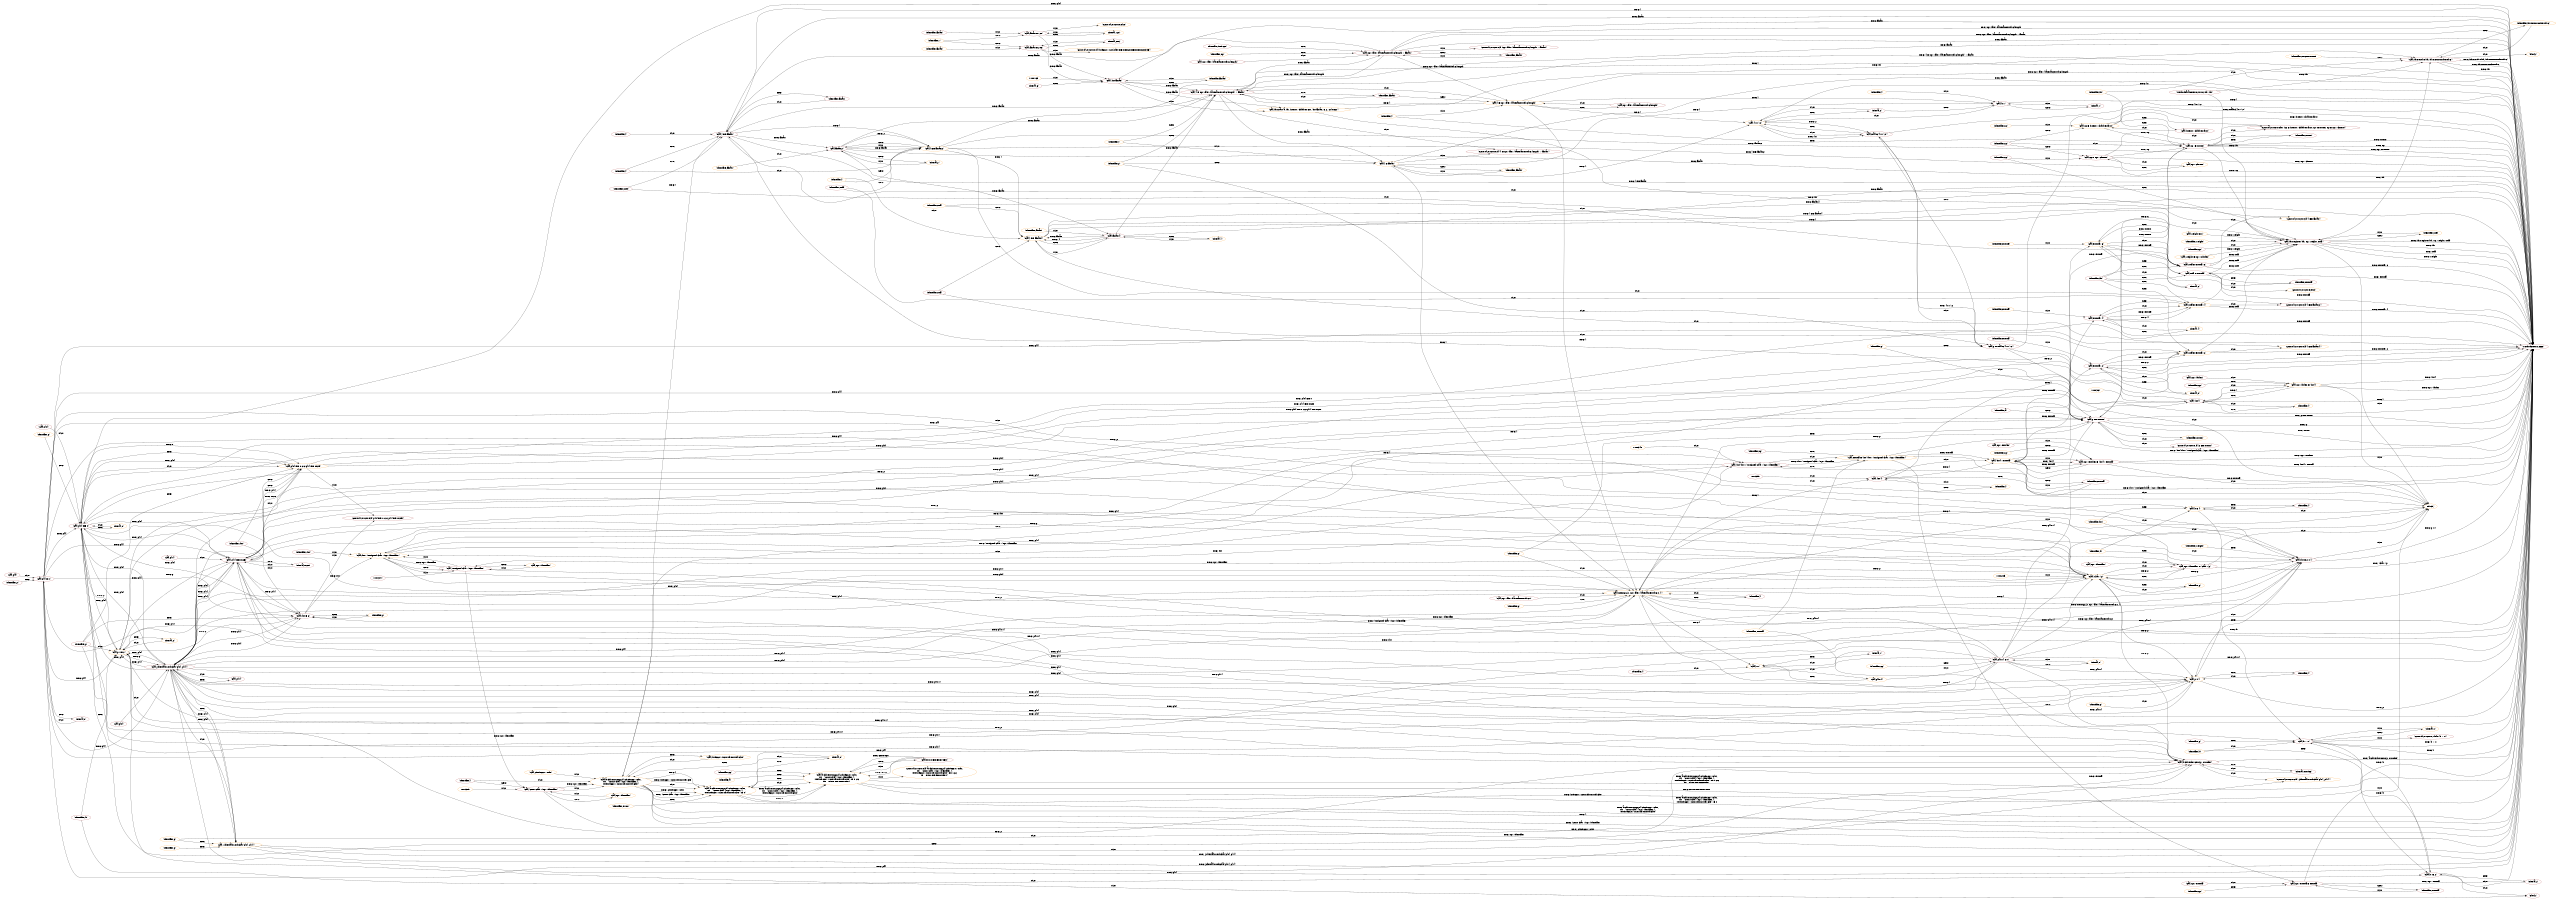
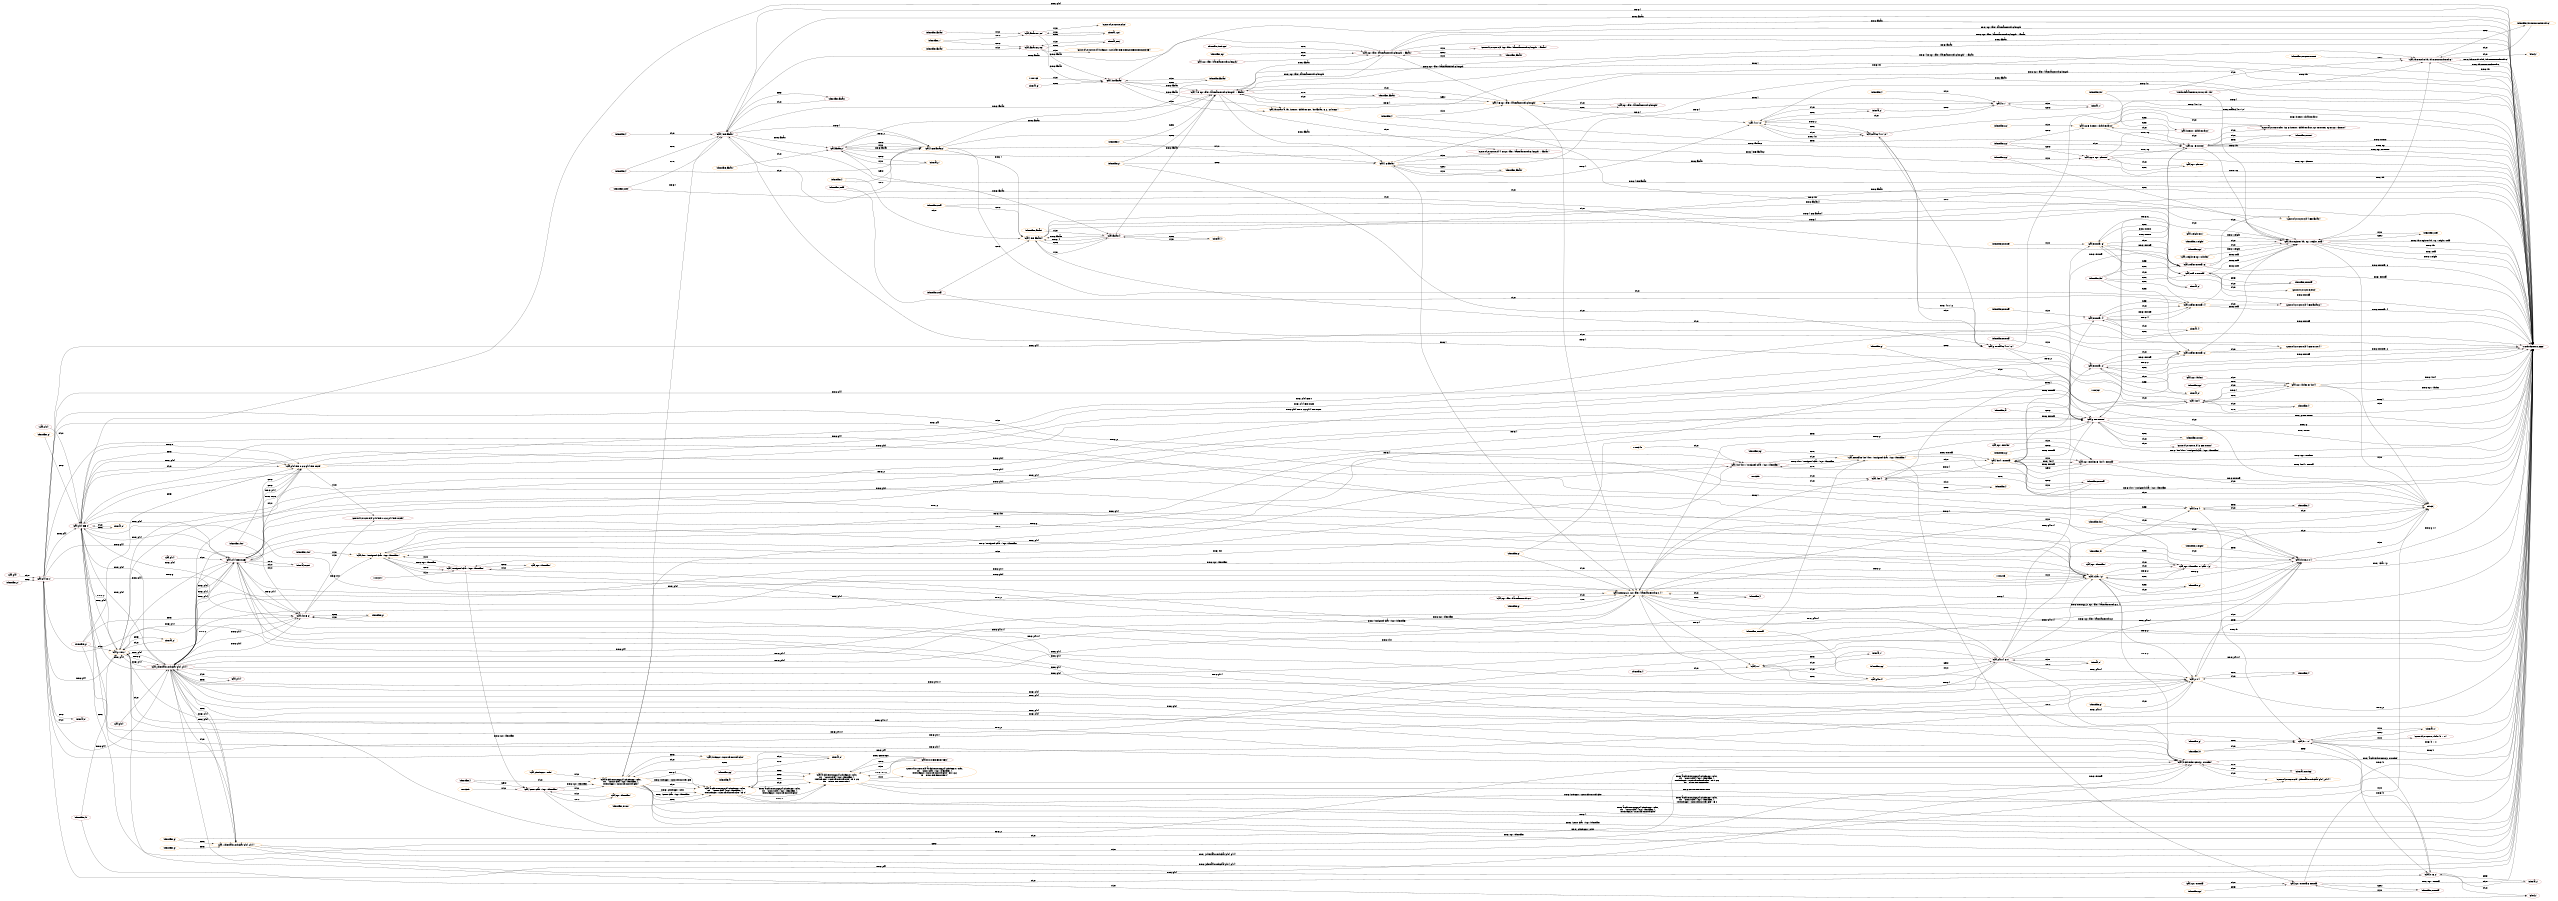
node "(ControlStructure,if (l == ffmax-4))": label "(ControlStructure,if (l == ffmax-4))" -> "(ControlStructure,if (l == errno-4))"
